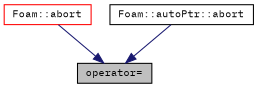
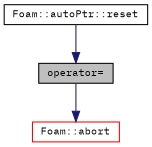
node "Foam::autoPtr::abort": label "Foam::autoPtr::abort" -> "Foam::autoPtr::reset"
edge "Foam::abort" -> "operator=": reversed
